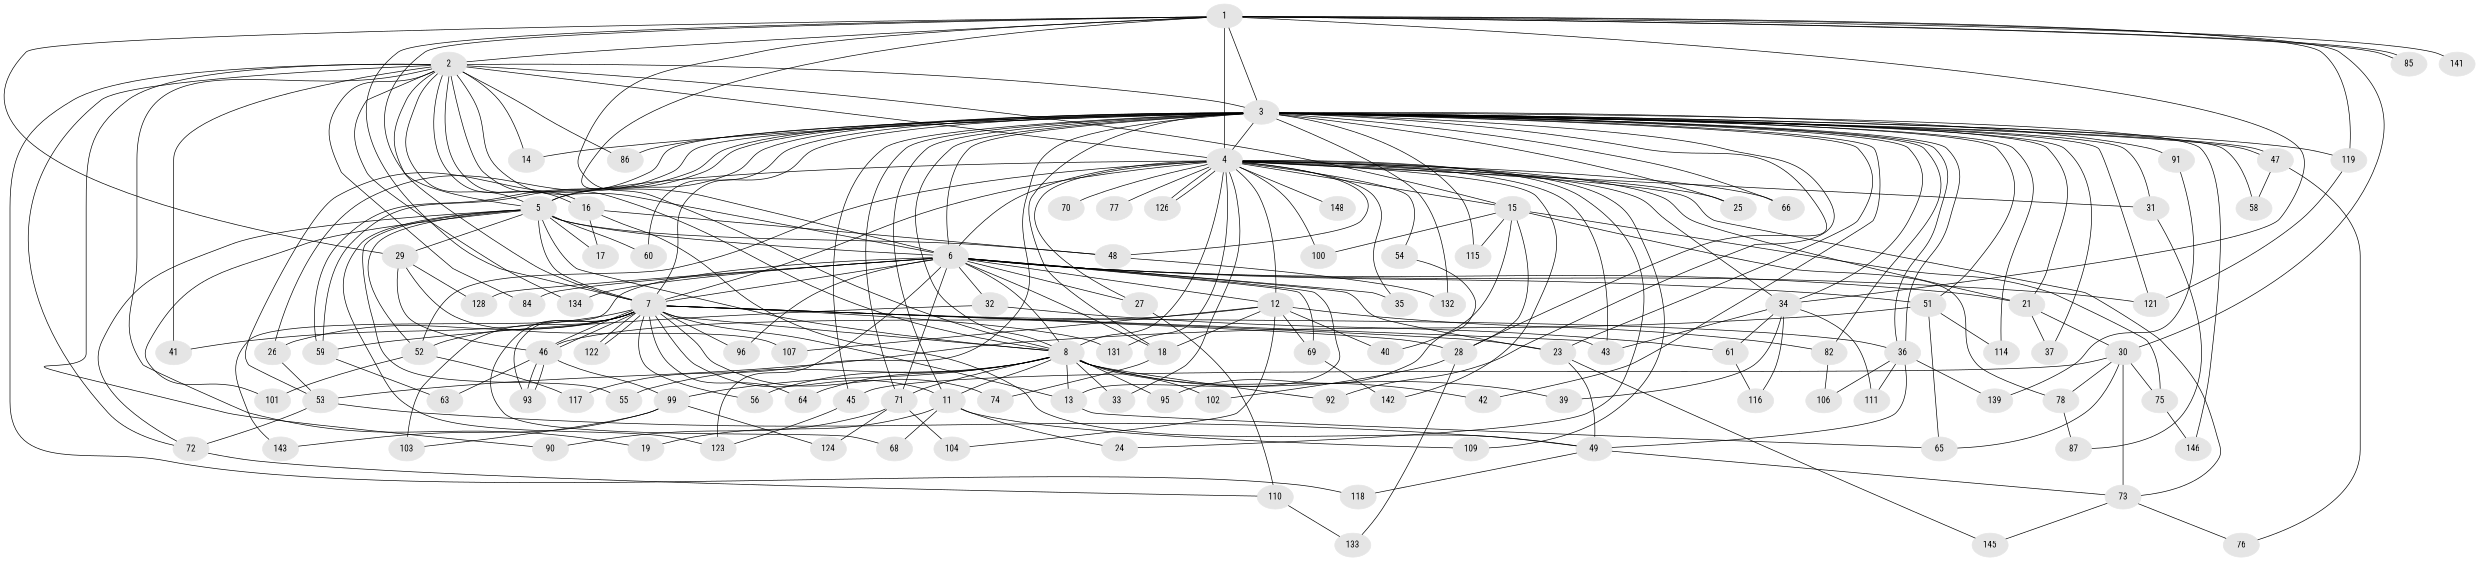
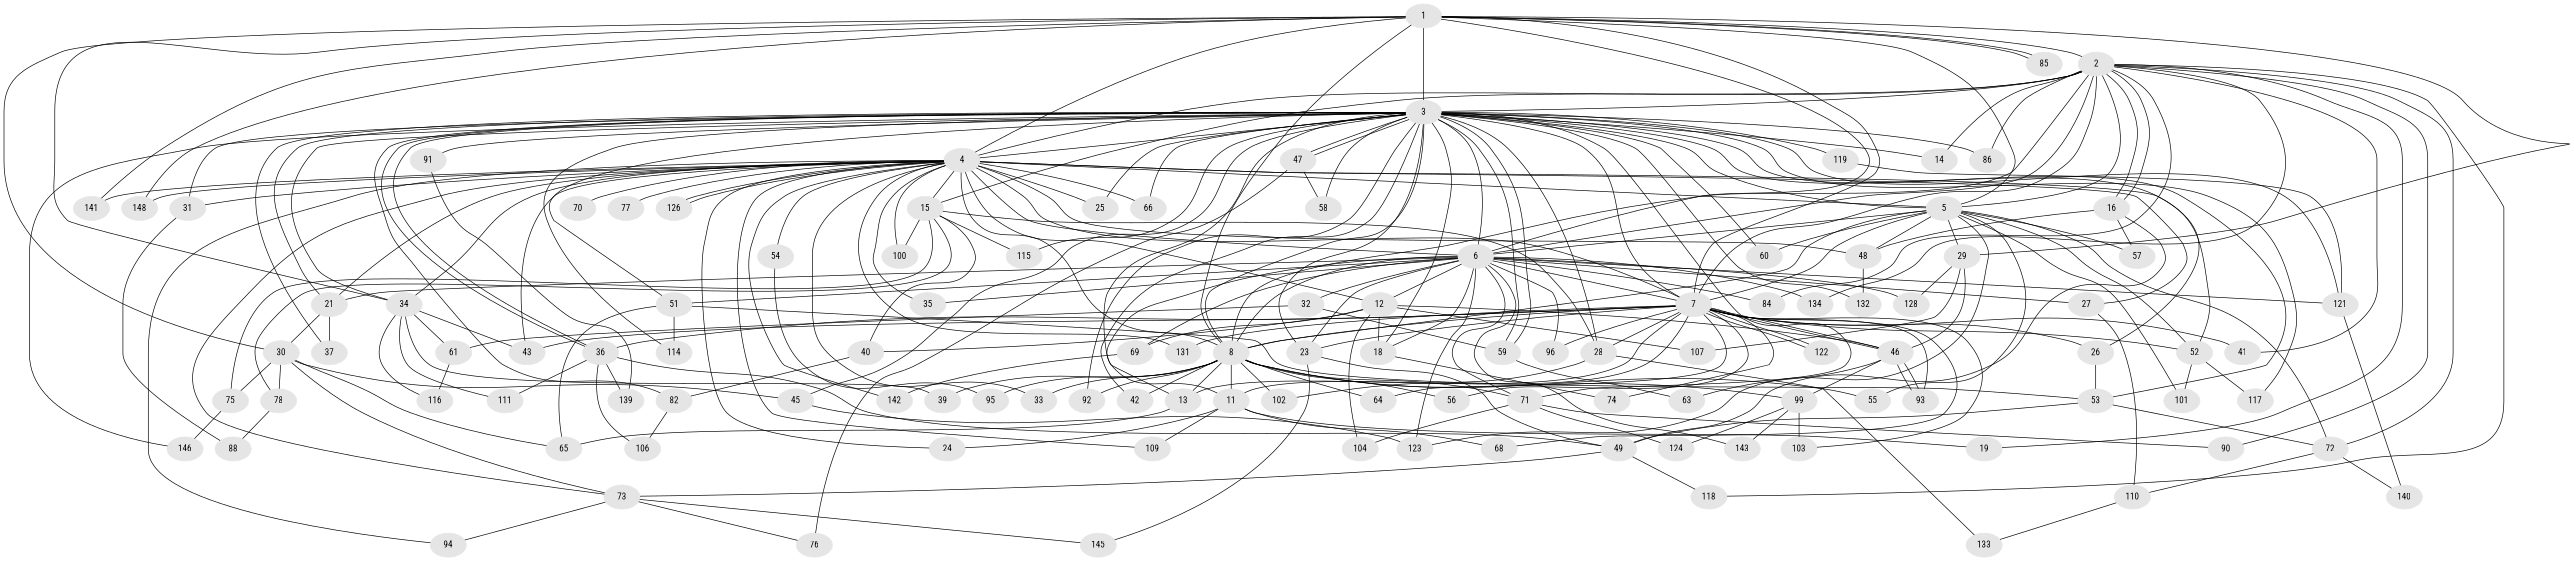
edge "1" -- "119": now "1" -- "148"
edge "4" -- "141": added
node "17": label "17" -> "57"
edge "12" -- "82": now "40" -- "82"
node "87": label "87" -> "88"
node "140": added
node "94": added
